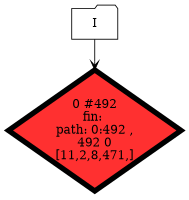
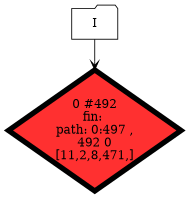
node "0 #492 fin: path: 0:492 , 492 0 [11,2,8,471,]": label "0 #492 fin: path: 0:492 , 492 0 [11,2,8,471,]" -> "0 #492 fin: path: 0:497 , 492 0 [11,2,8,471,]"
